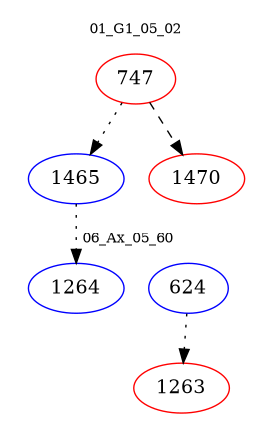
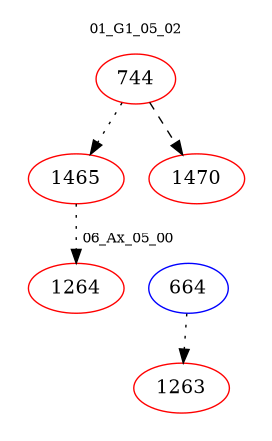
node "747": label "747" -> "744"
node "1465": color blue -> red
cluster "06_Ax_05_60": label "06_Ax_05_60" -> "06_Ax_05_00"
node "1264": color blue -> red
node "624": label "624" -> "664"
